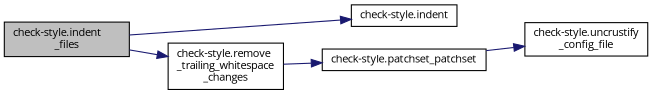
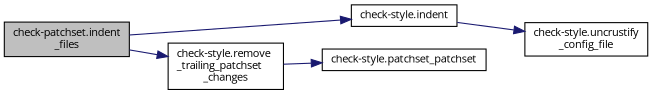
node "check-style.indent _files": label "check-style.indent _files" -> "check-patchset.indent _files"
edge "check-style.patchset_patchset" -> "check-style.uncrustify _config_file": now "check-style.indent" -> "check-style.uncrustify _config_file"
node "check-style.remove _trailing_whitespace _changes": label "check-style.remove _trailing_whitespace _changes" -> "check-style.remove _trailing_patchset _changes"
